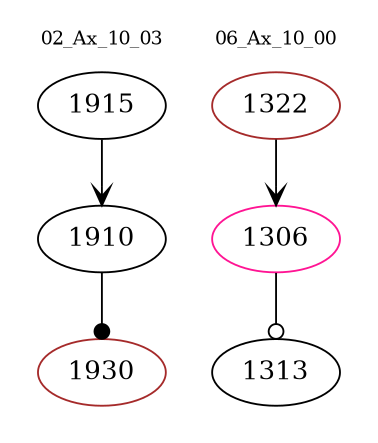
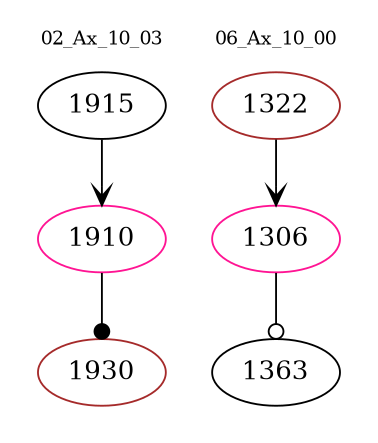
node "1910": color black -> deeppink
node "1313": label "1313" -> "1363"
